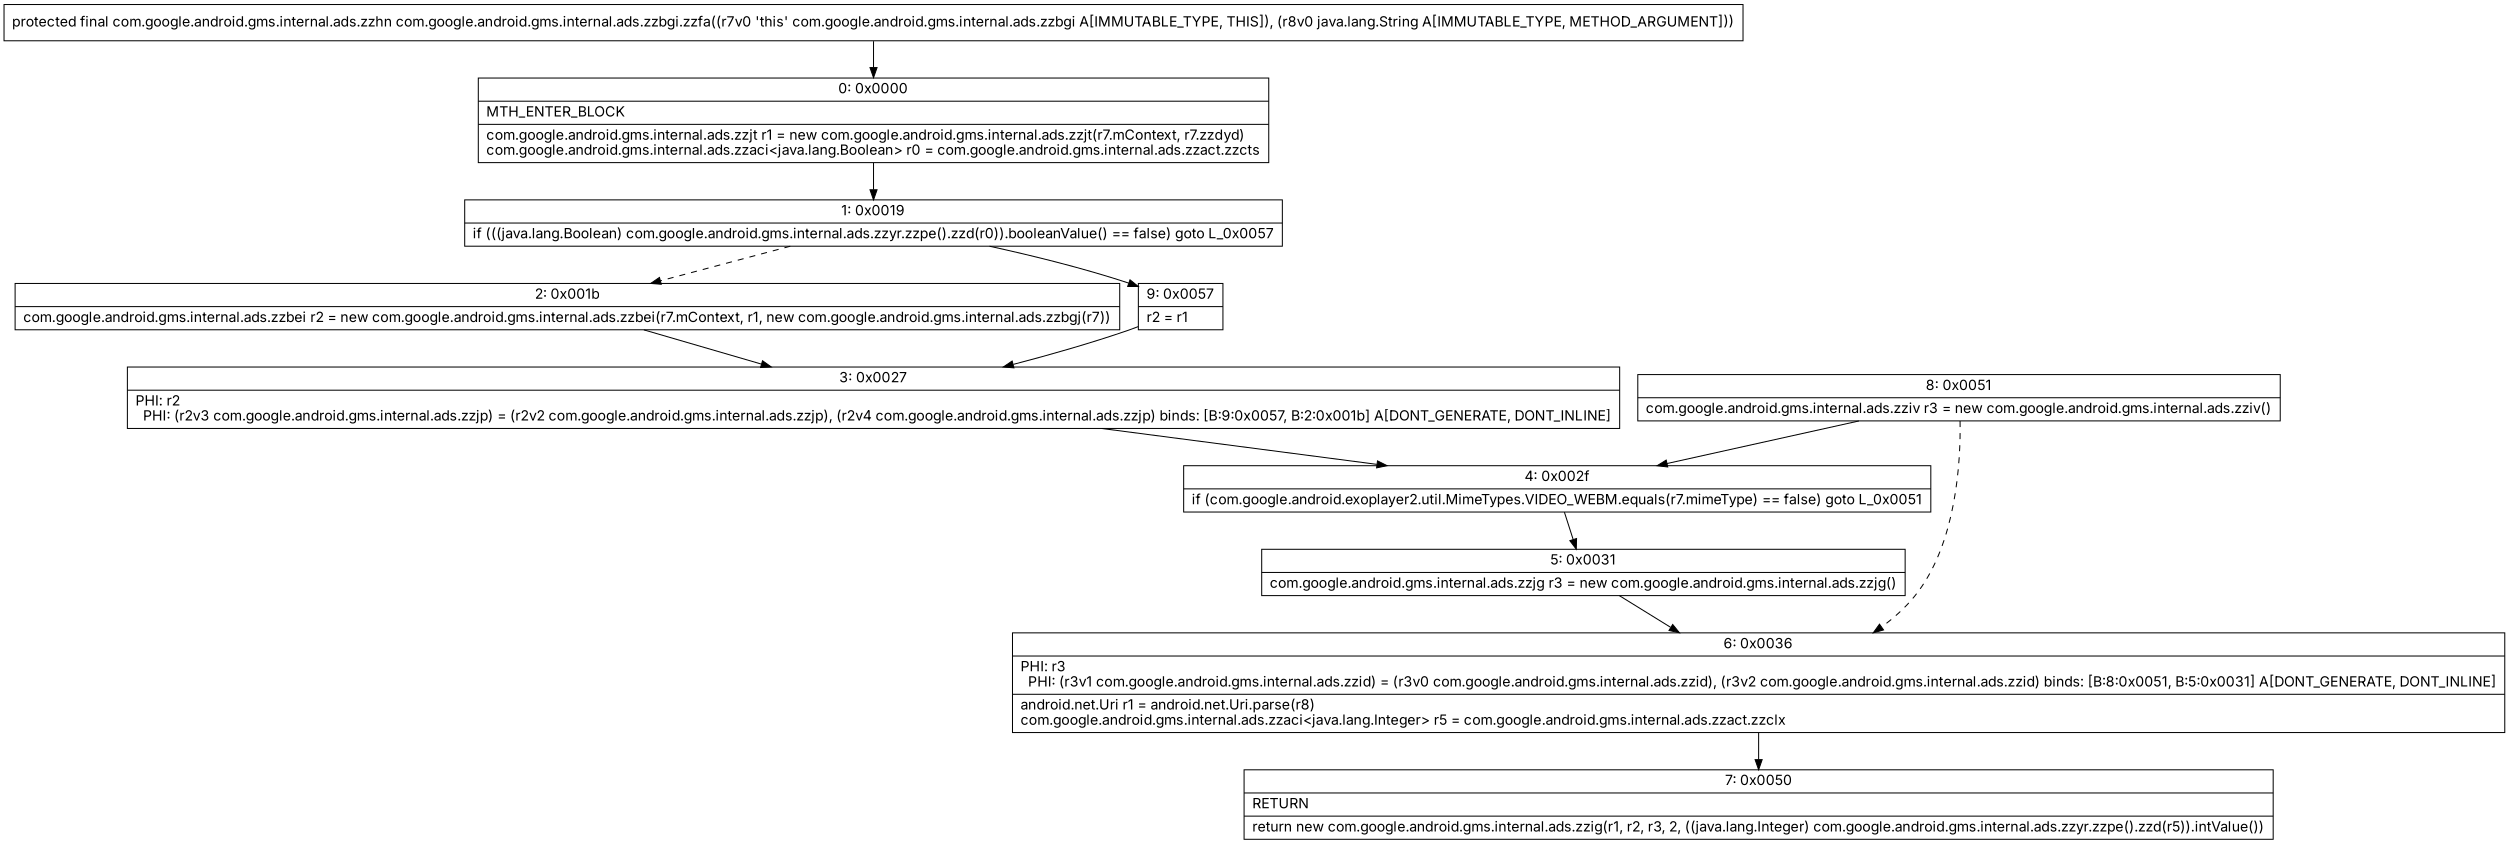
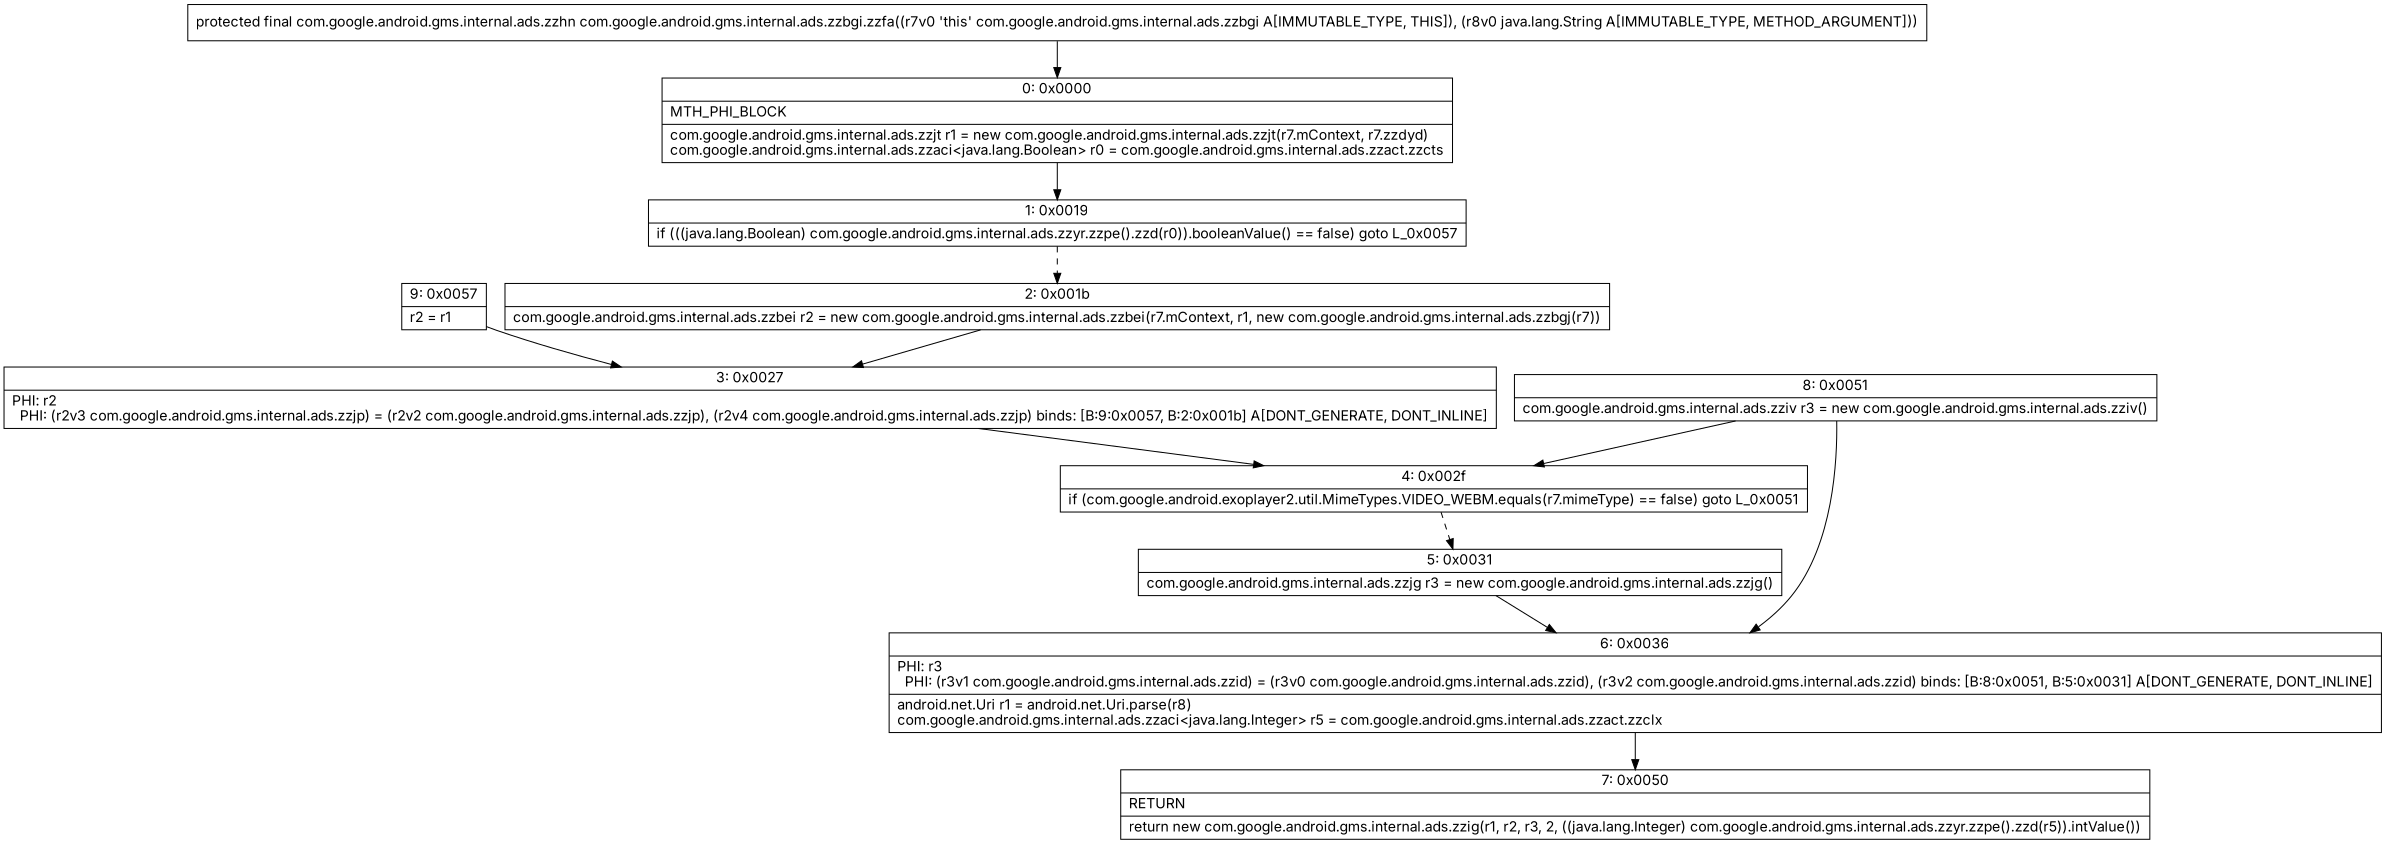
node "0: 0x0000": text "MTH_ENTER_BLOCK" -> "MTH_PHI_BLOCK"
edge "1: 0x0019" -> "9: 0x0057": removed
edge "4: 0x002f" -> "5: 0x0031": style solid -> dashed
edge "8: 0x0051" -> "6: 0x0036": style dashed -> solid
